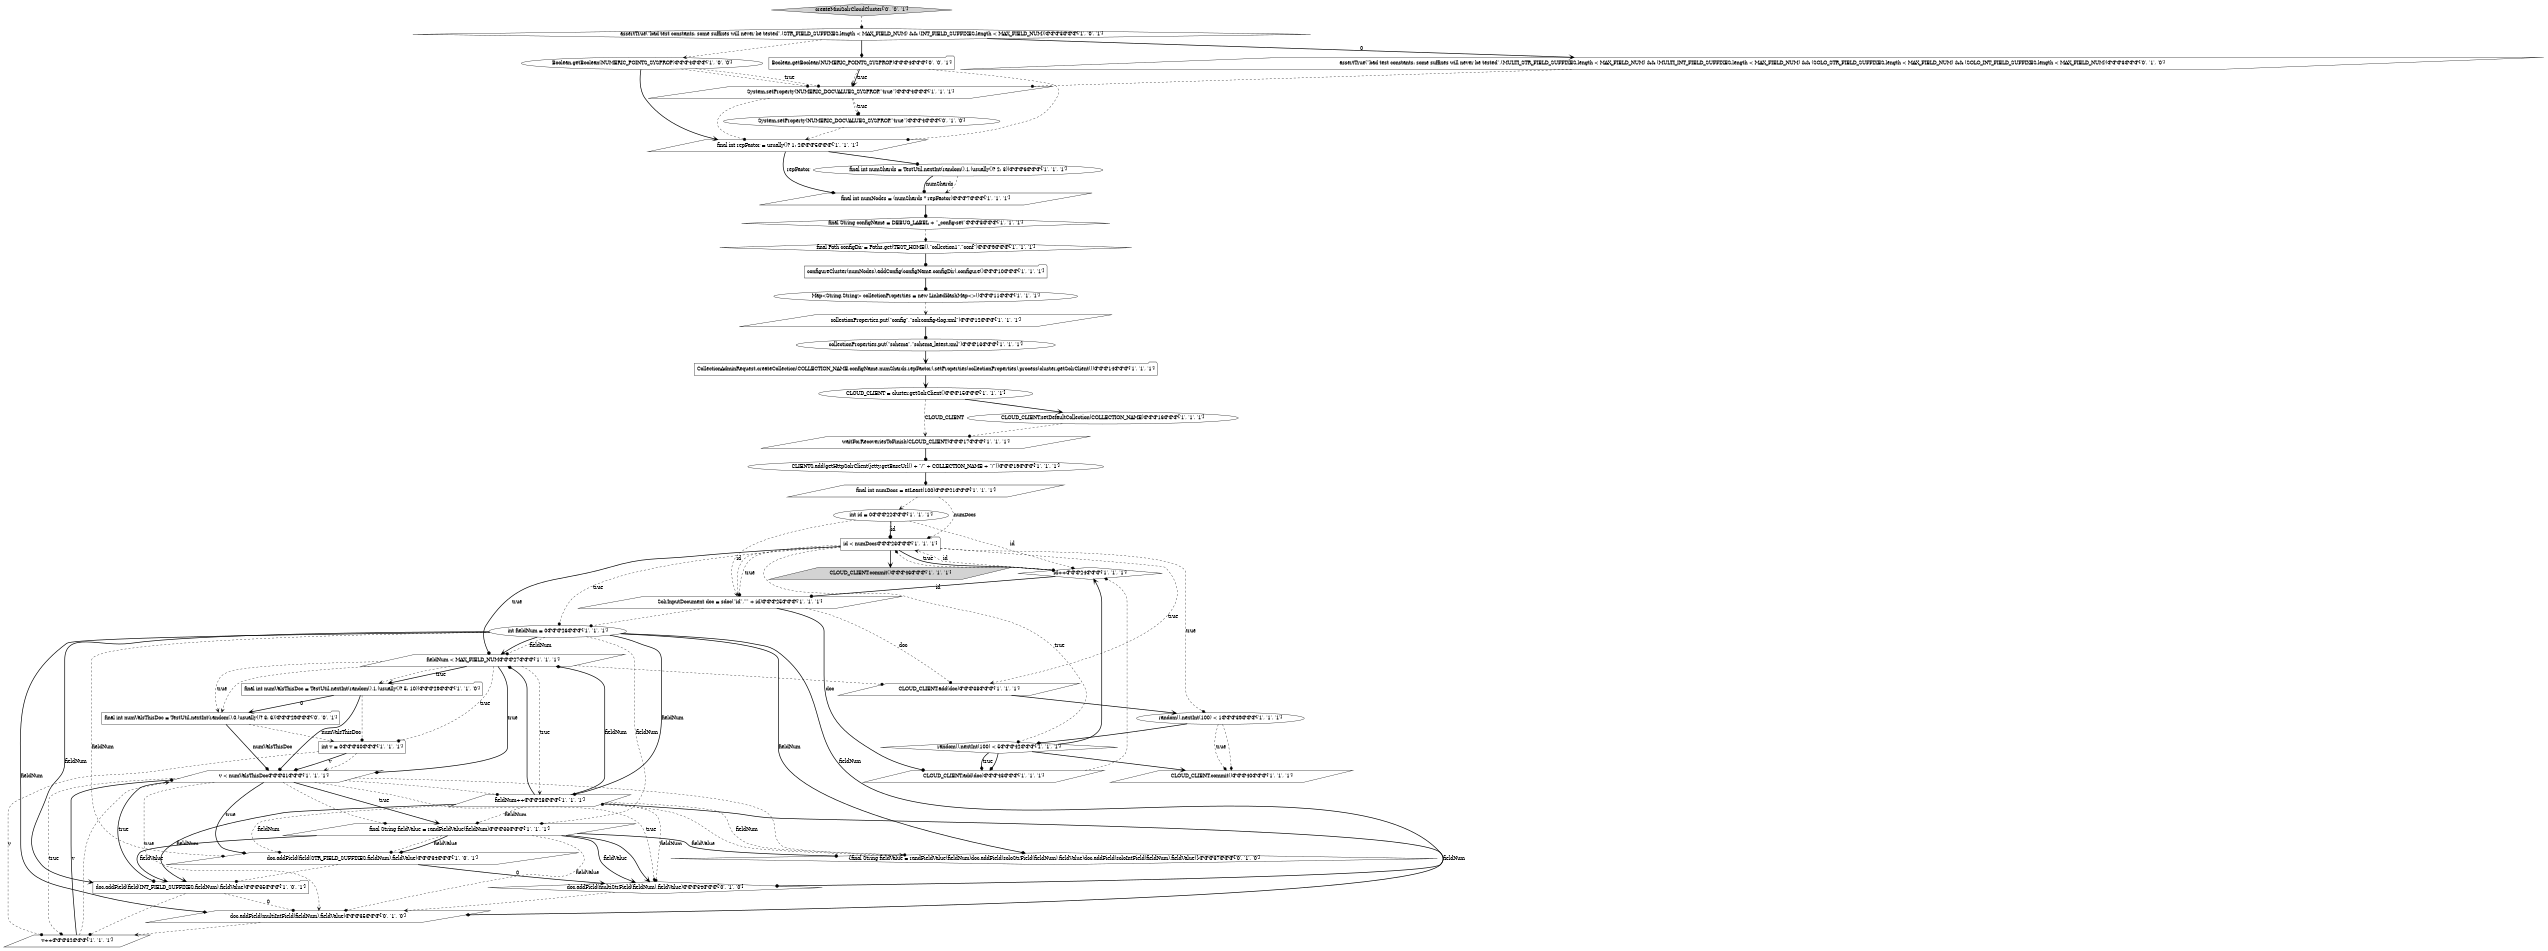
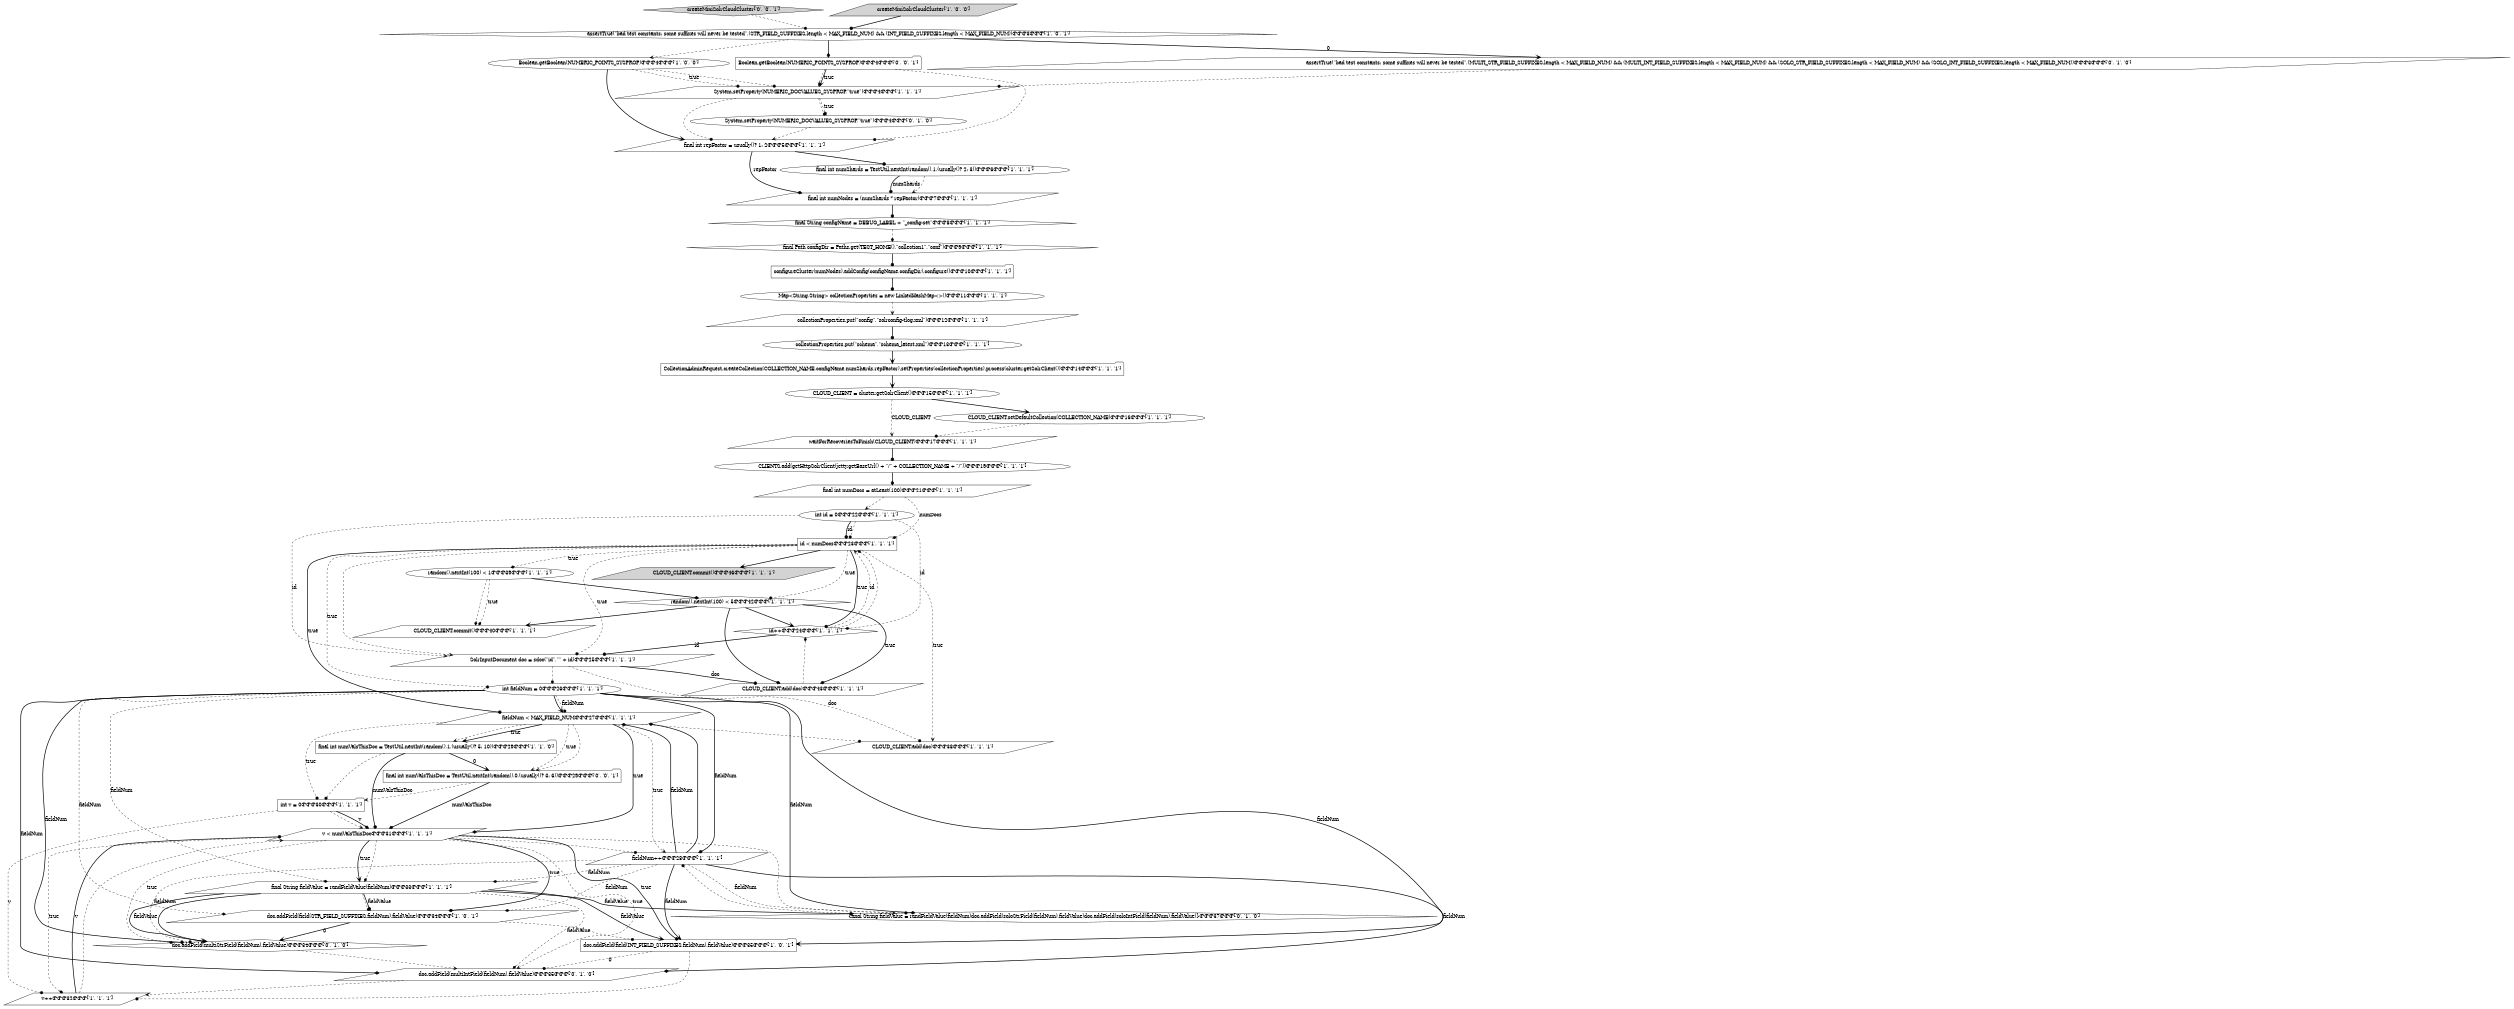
node "createMiniSolrCloudCluster['1', '0', '0']": added
edge "CLOUD_CLIENT.add(doc)@@@38@@@['1', '1', '1']" -> "random().nextInt(100) < 1@@@39@@@['1', '1', '1']": removed
